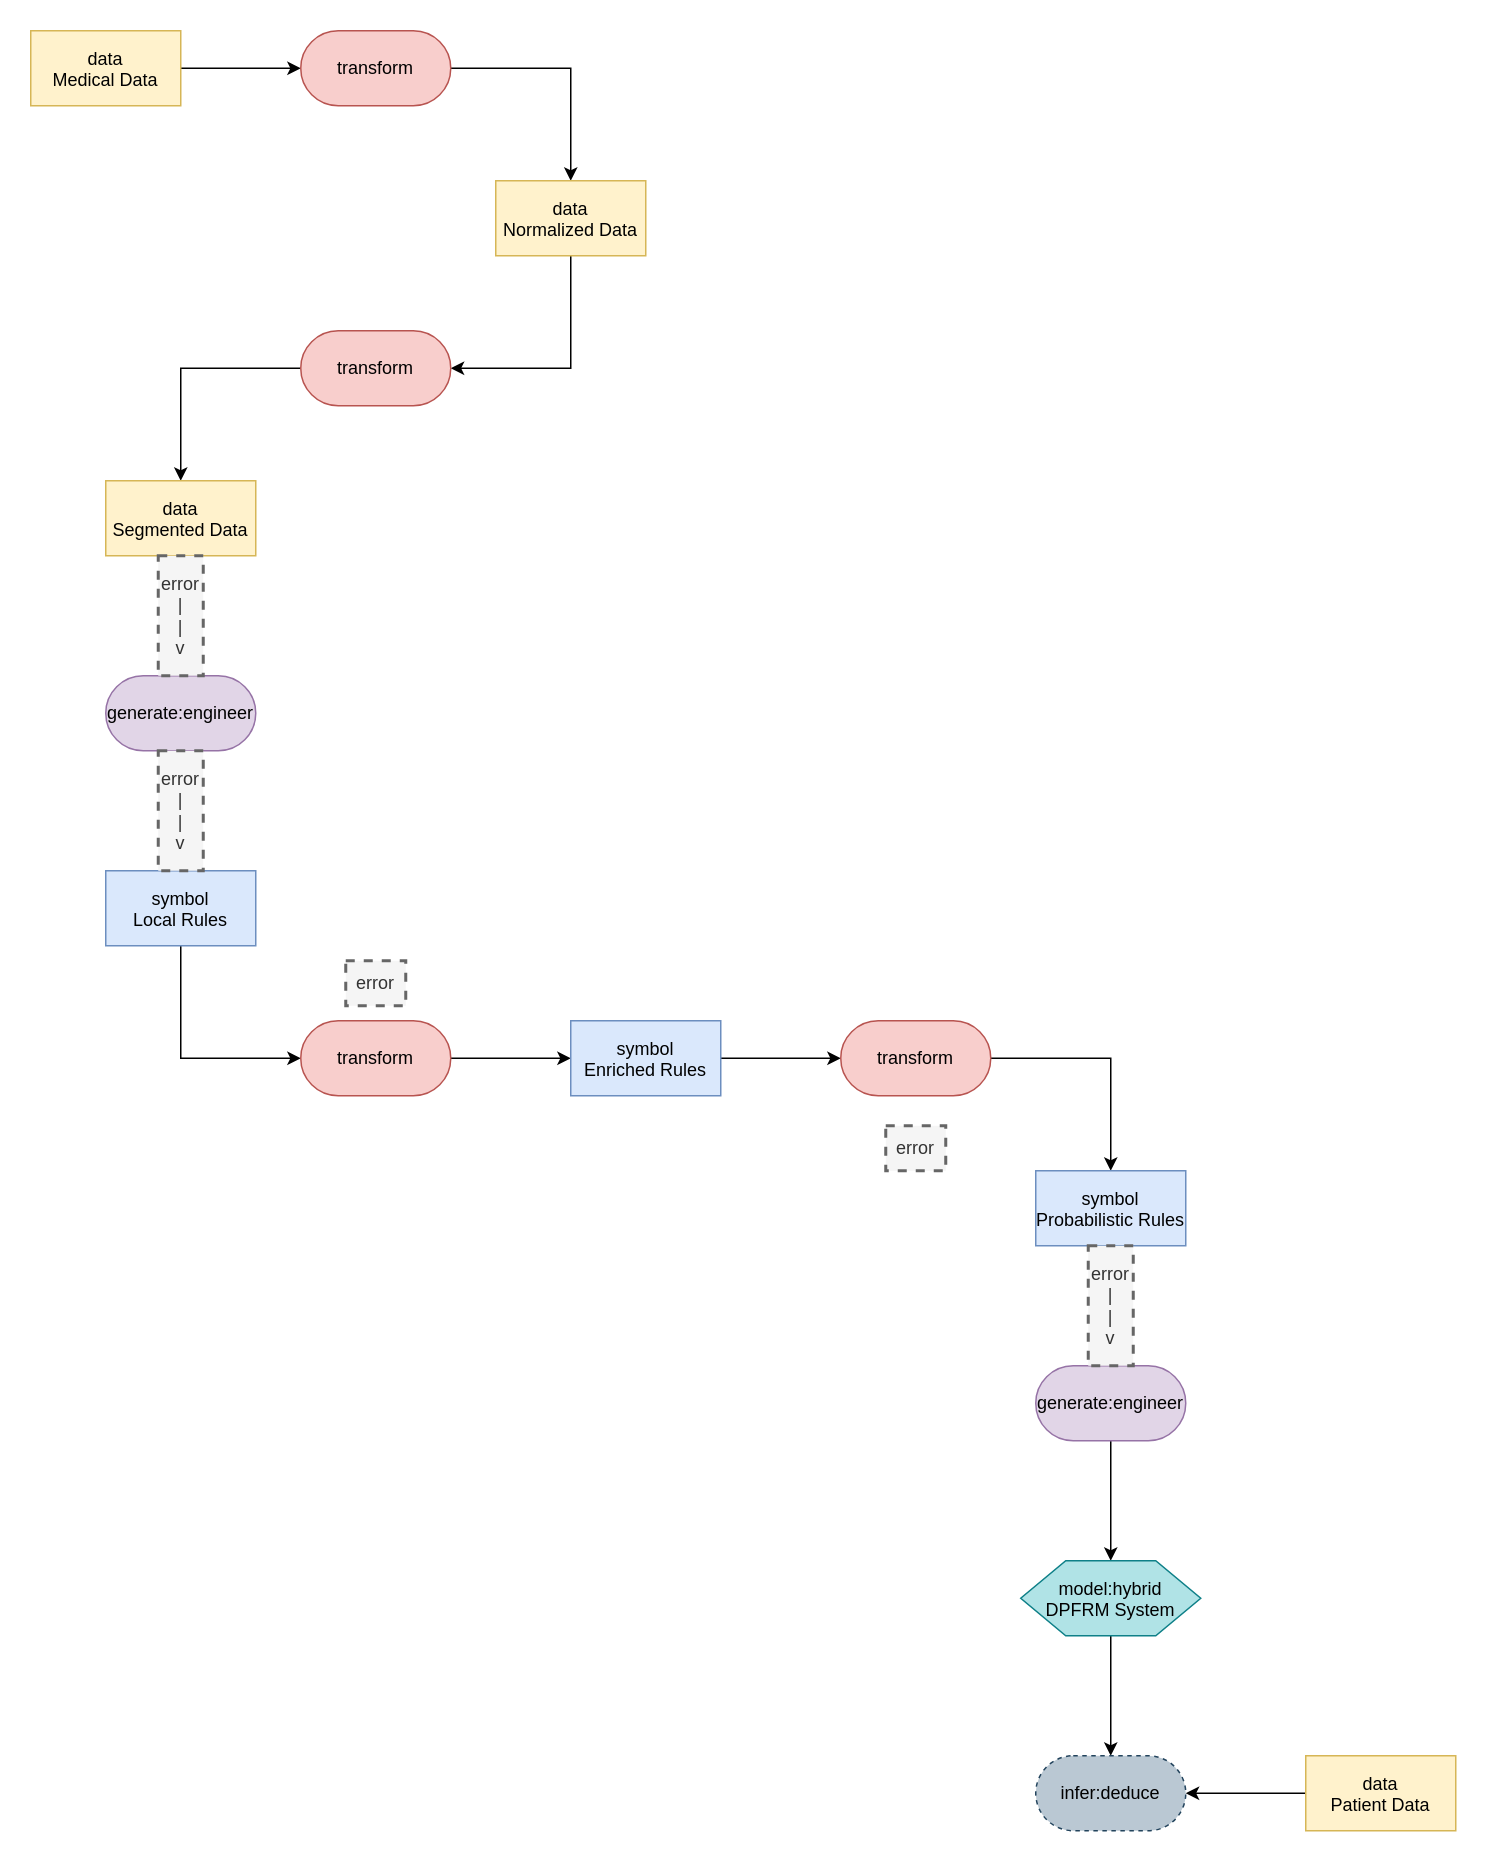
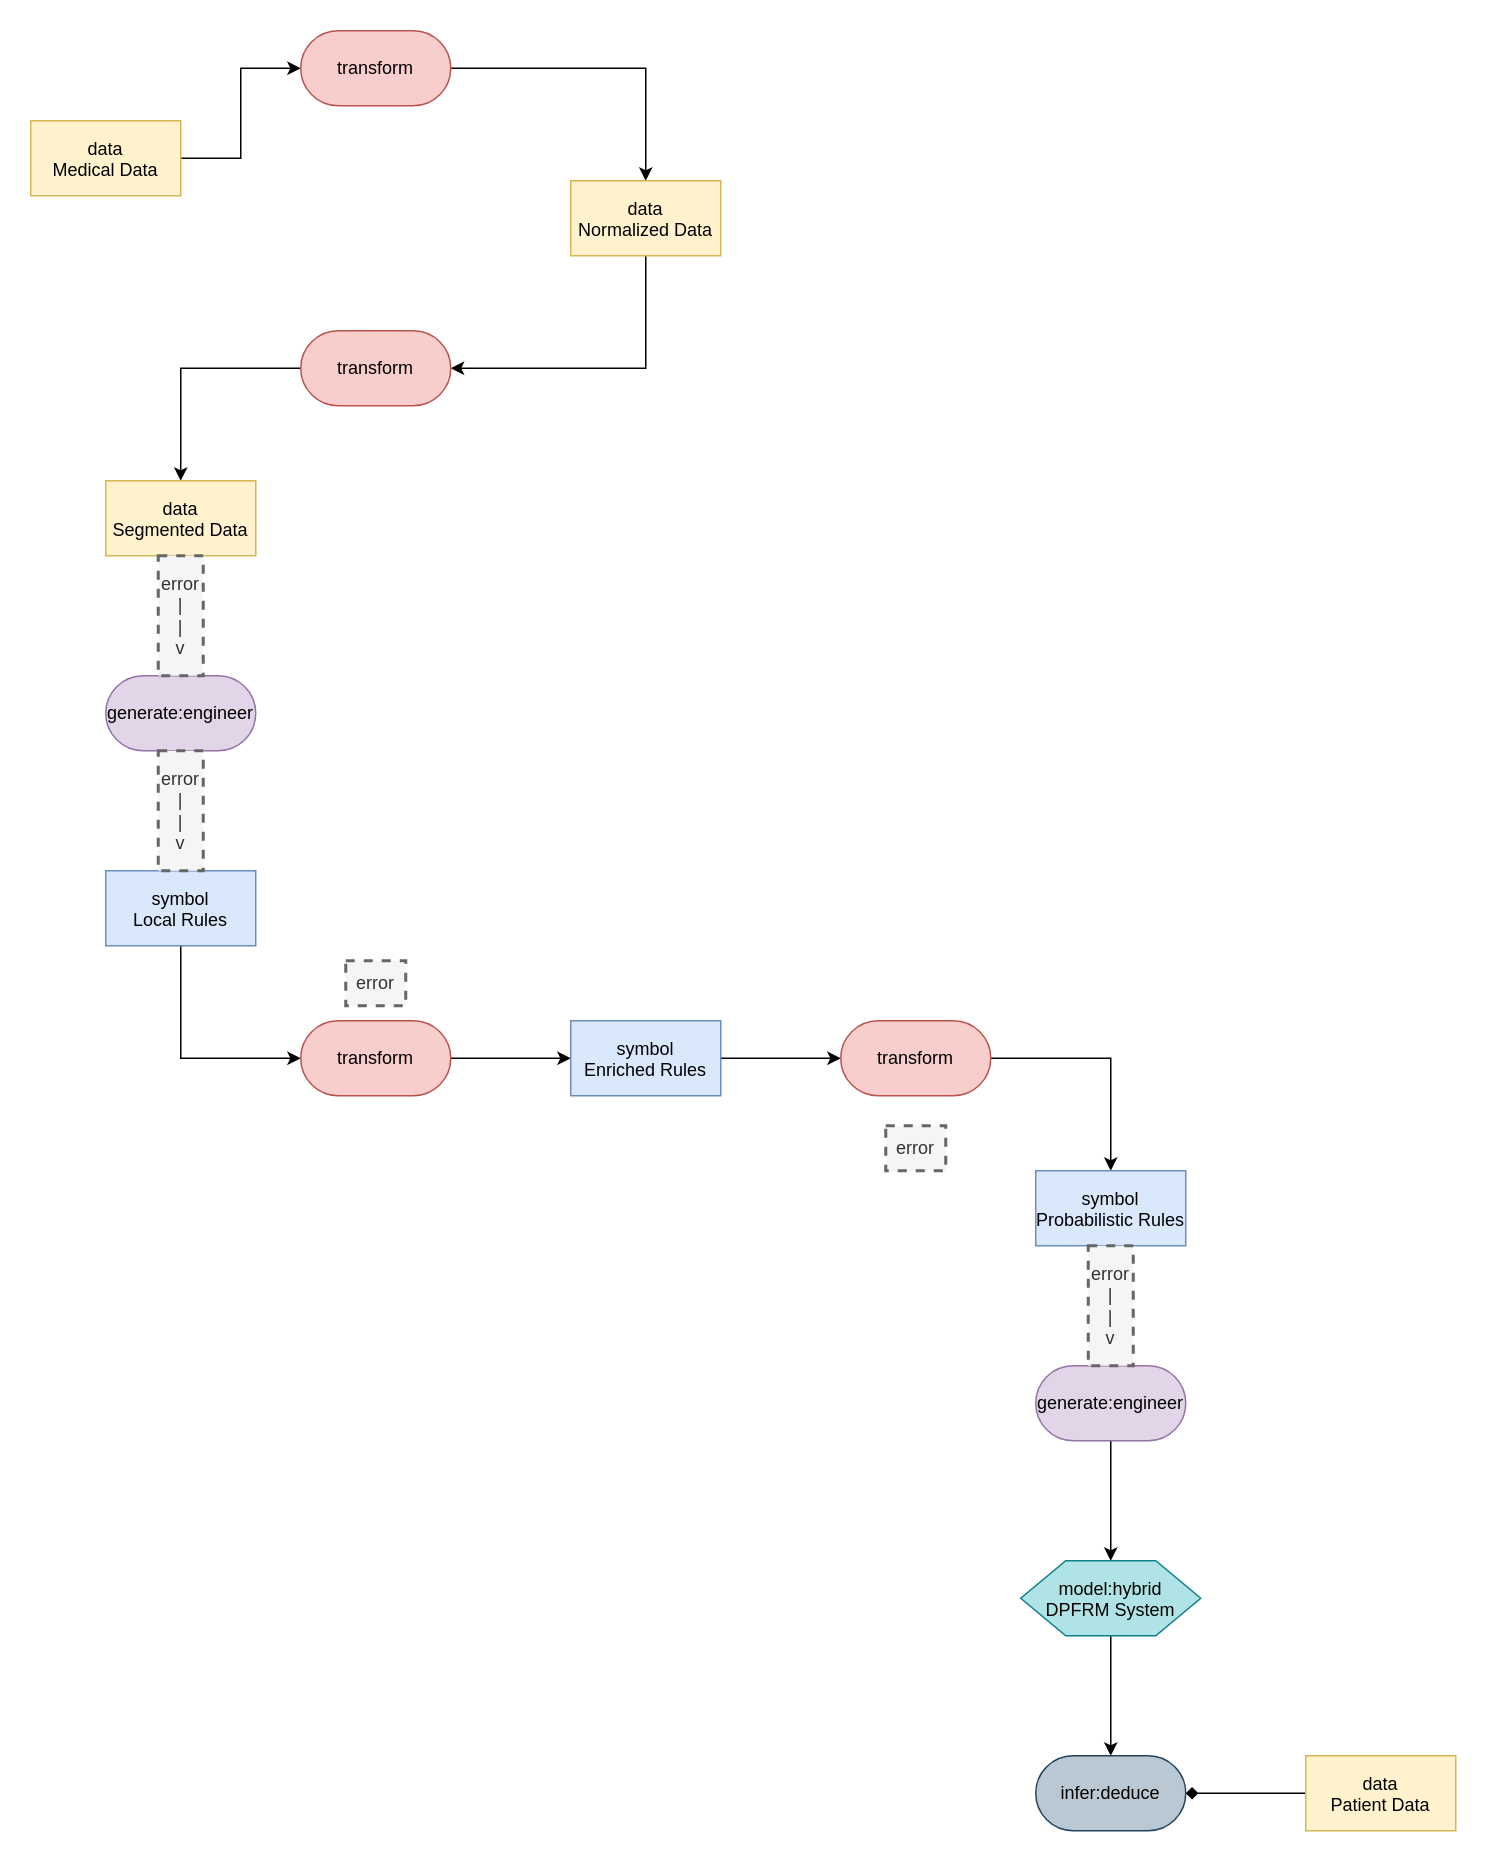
node "data Medical Data": moved (106, 68) -> (106, 158)
node "data Normalized Data": moved (571, 218) -> (646, 218)
node "infer:deduce": style dashed -> solid
edge "data Patient Data" -> "infer:deduce": arrowhead classic -> diamond
